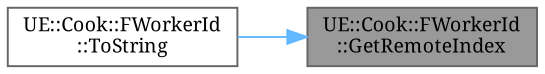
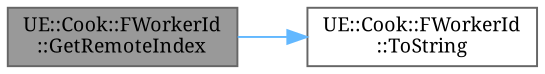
edge "UE::Cook::FWorkerId ::ToString" -> "UE::Cook::FWorkerId ::GetRemoteIndex": reversed
